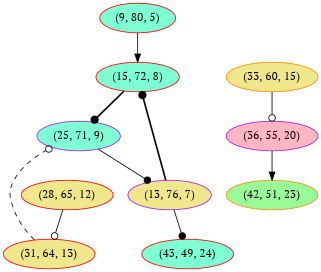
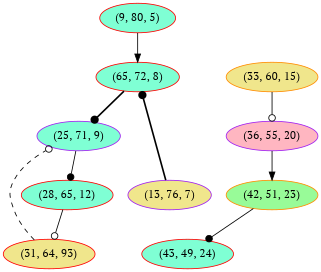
node "(15, 72, 8)": label "(15, 72, 8)" -> "(65, 72, 8)"
edge "(25, 71, 9)" -> "(13, 76, 7)": now "(25, 71, 9)" -> "(28, 65, 12)"
node "(28, 65, 12)": fillcolor khaki -> aquamarine
edge "(13, 76, 7)" -> "(43, 49, 24)": now "(42, 51, 23)" -> "(43, 49, 24)"
node "(31, 64, 13)": label "(31, 64, 13)" -> "(31, 64, 93)"
